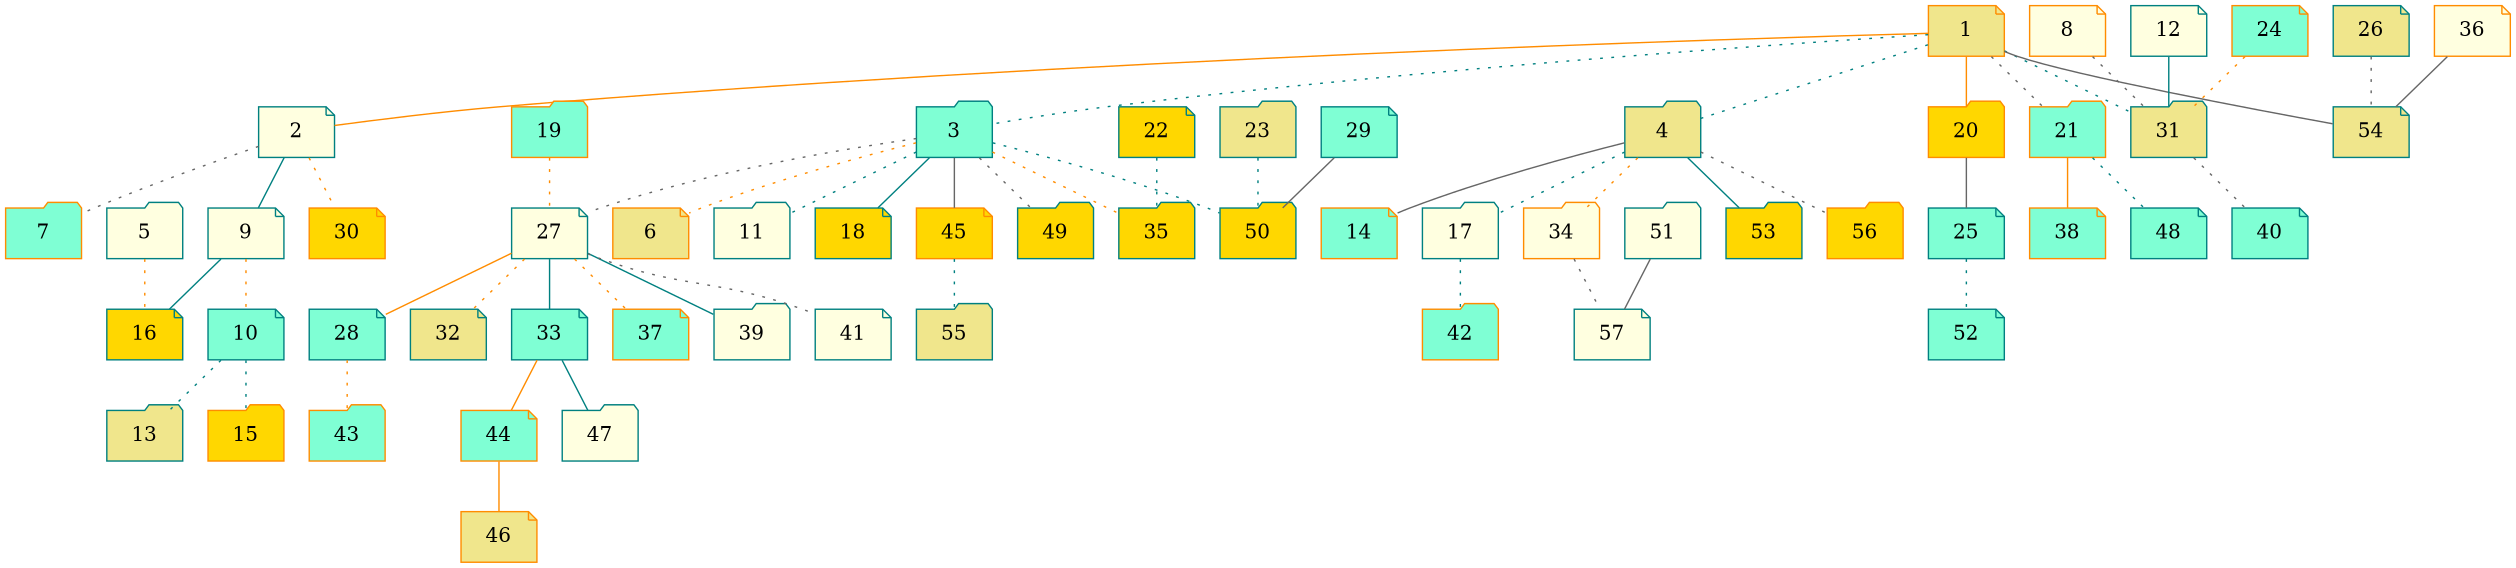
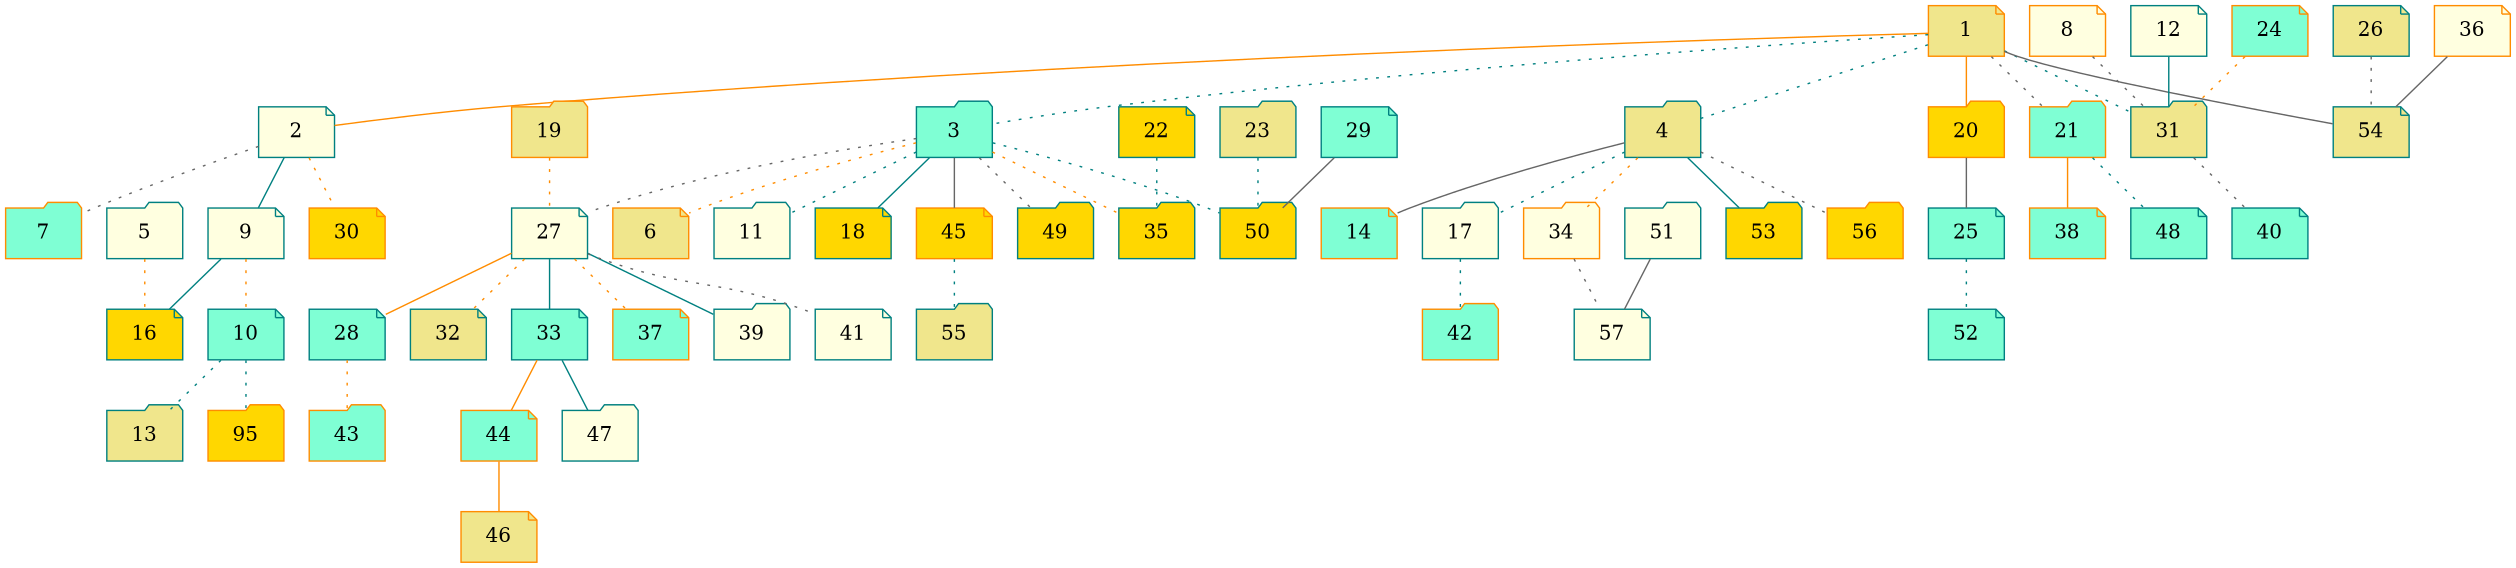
node "19": fillcolor aquamarine -> khaki
node "15": label "15" -> "95"
